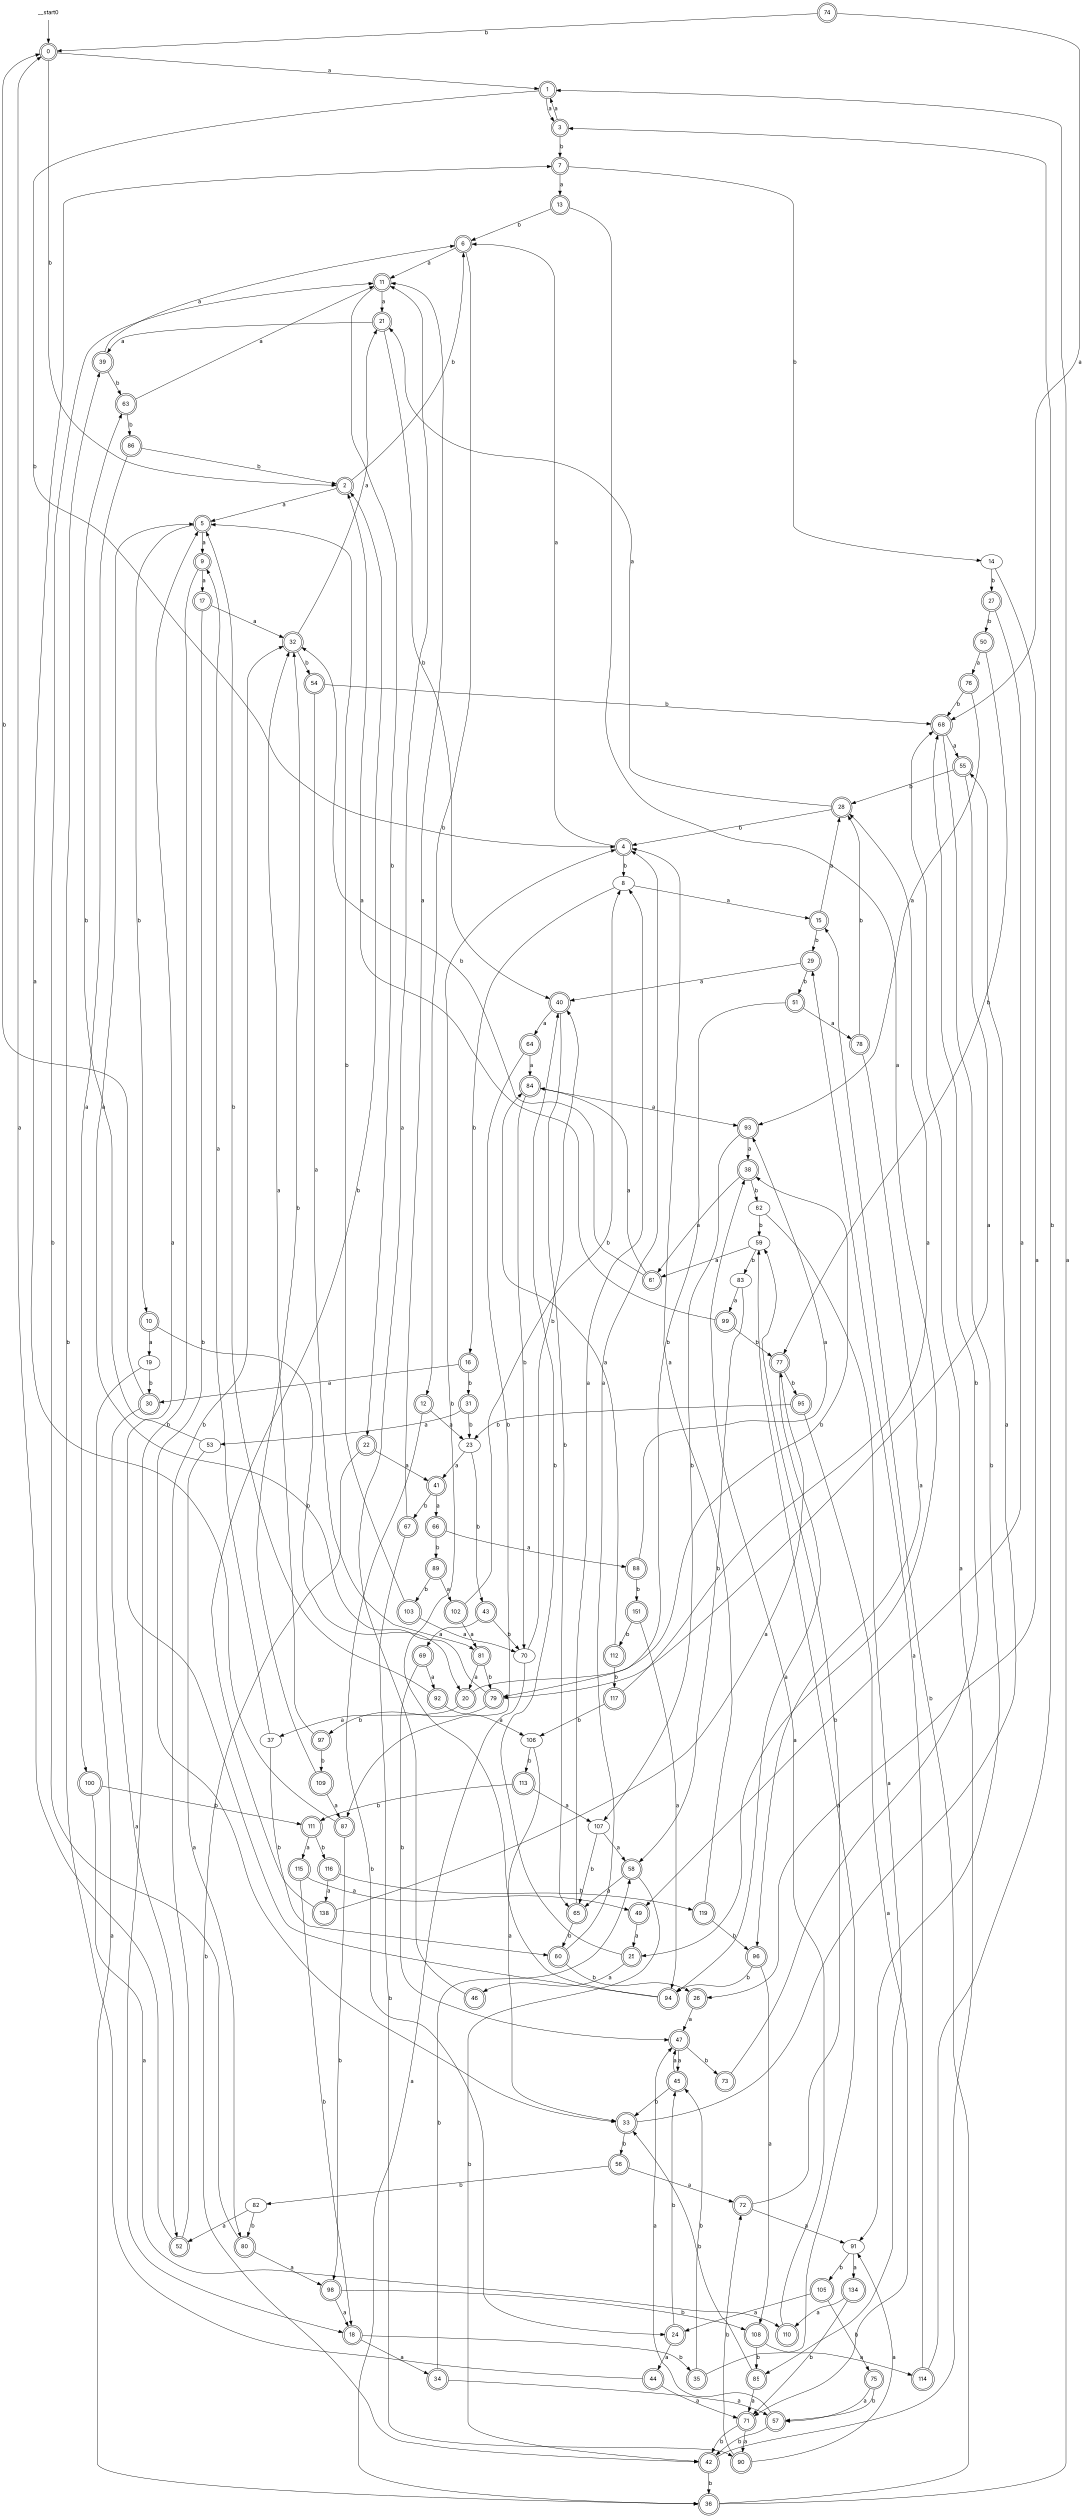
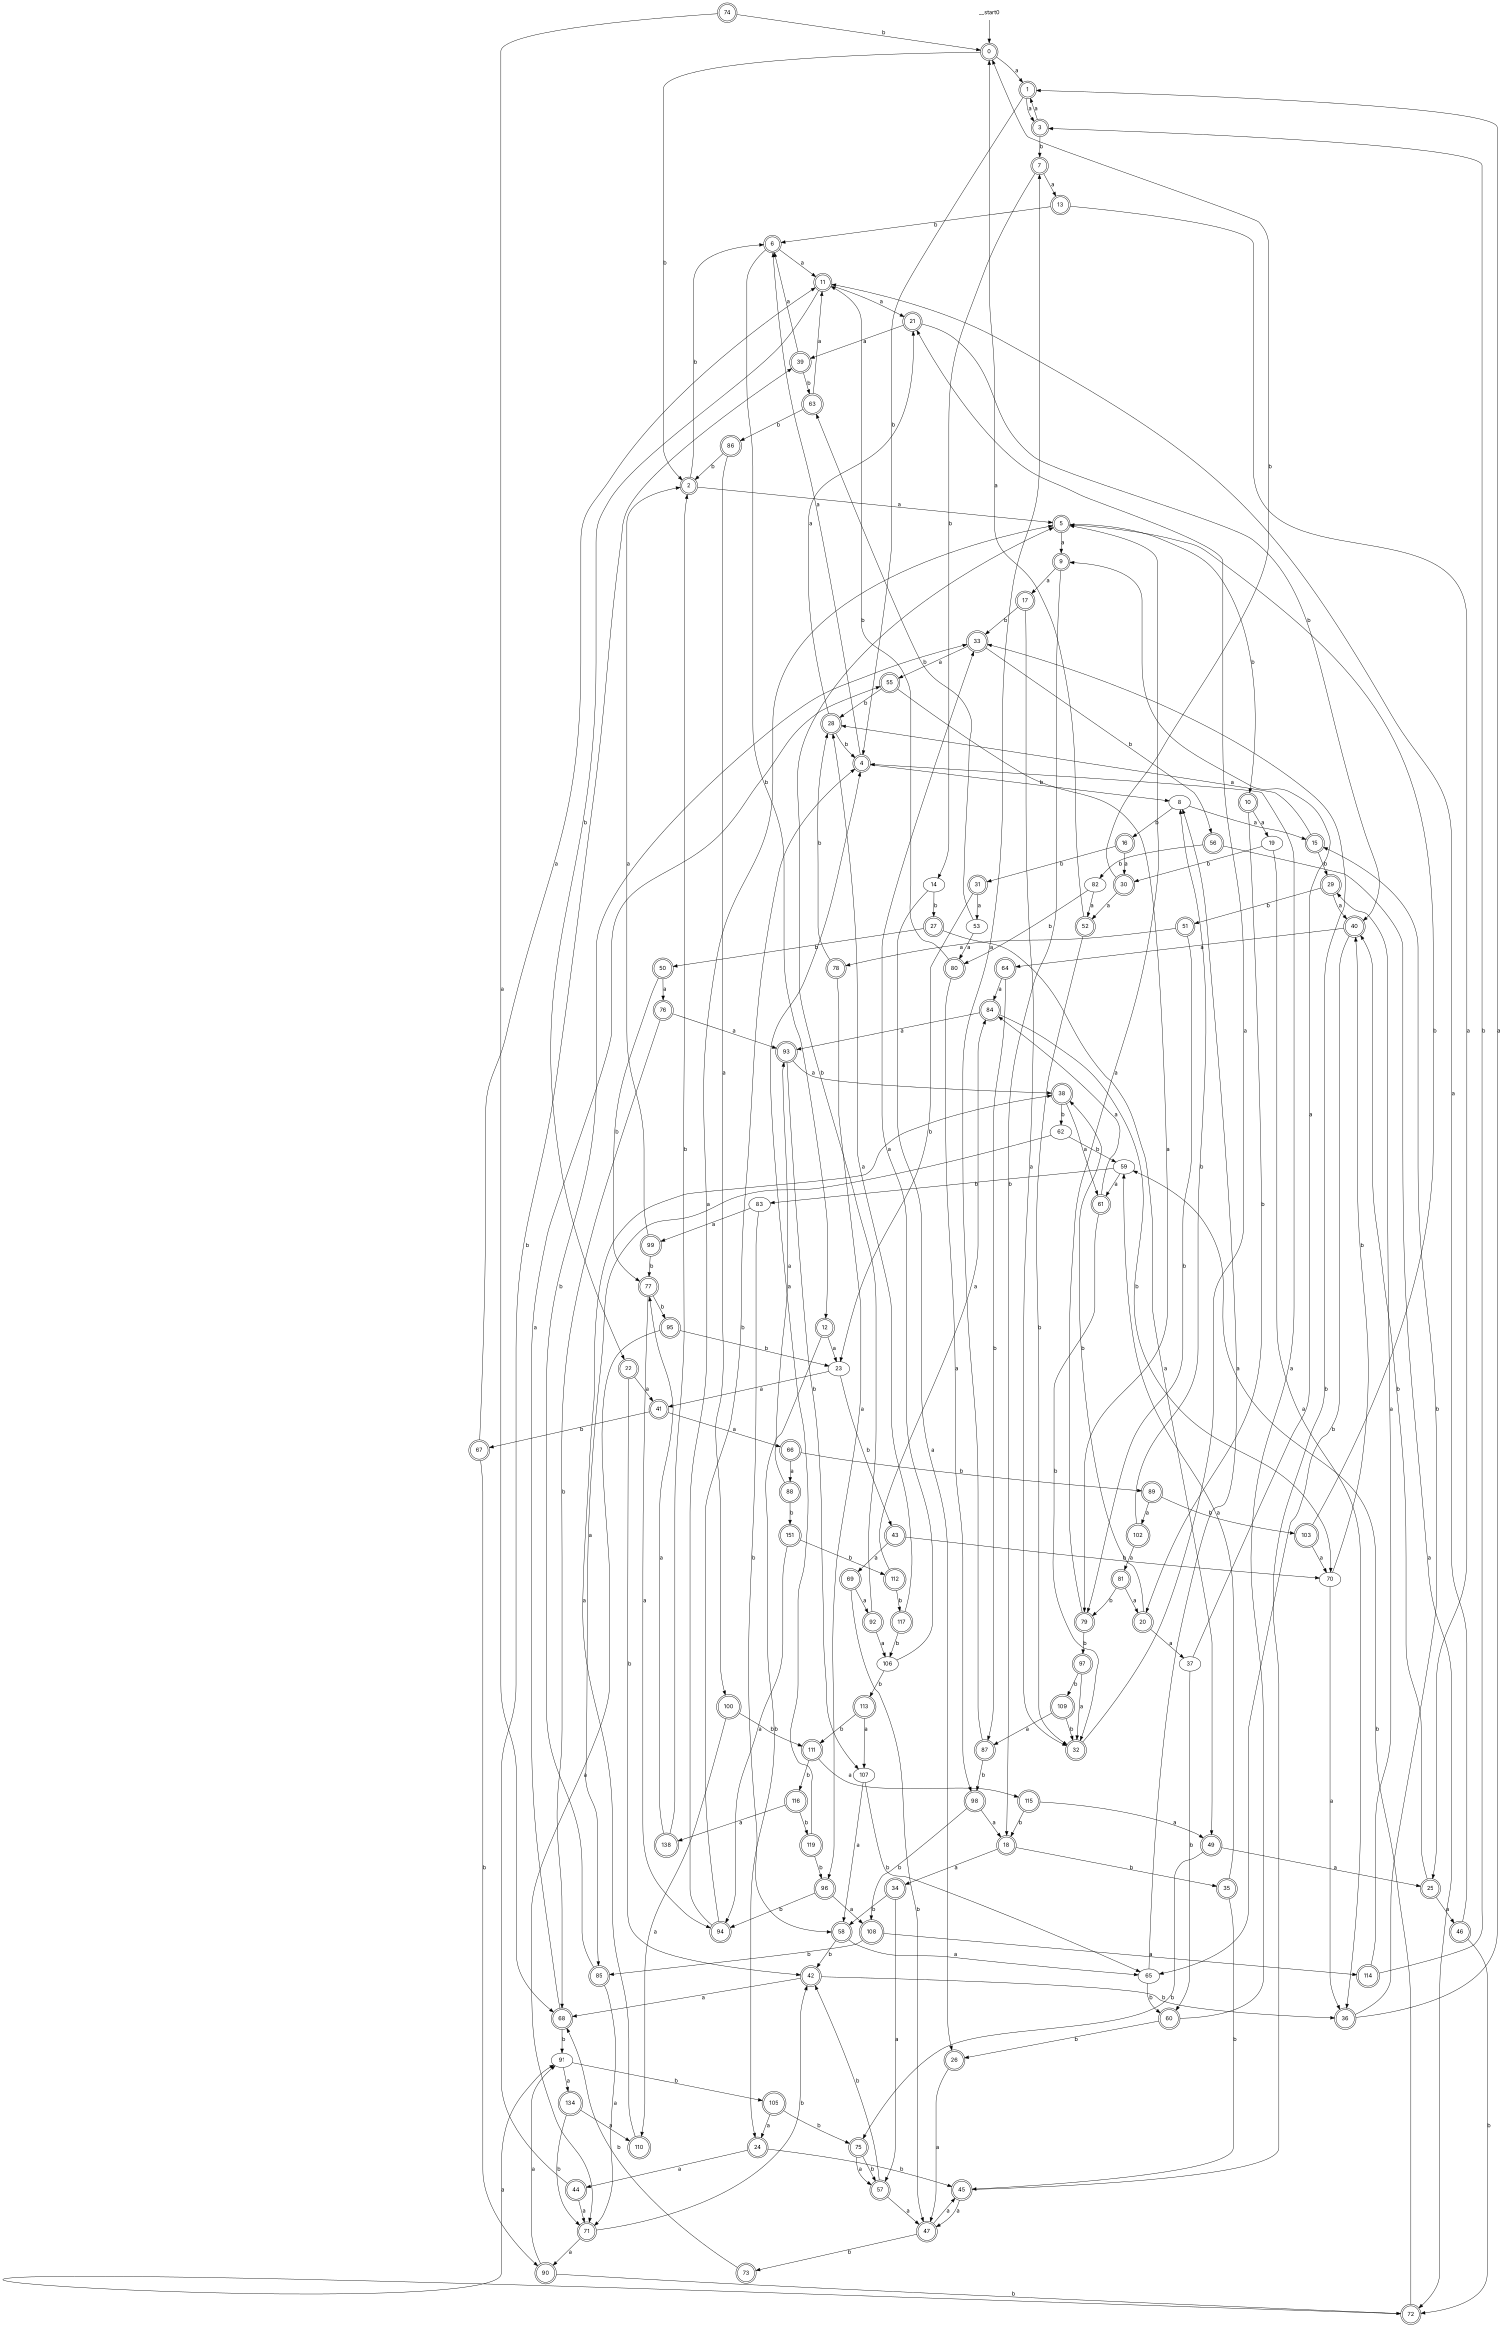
node "54": removed
node "65": shape doublecircle -> ellipse
edge "49" -> "75": added, label "b"
edge "46" -> "72": added, label "b"
